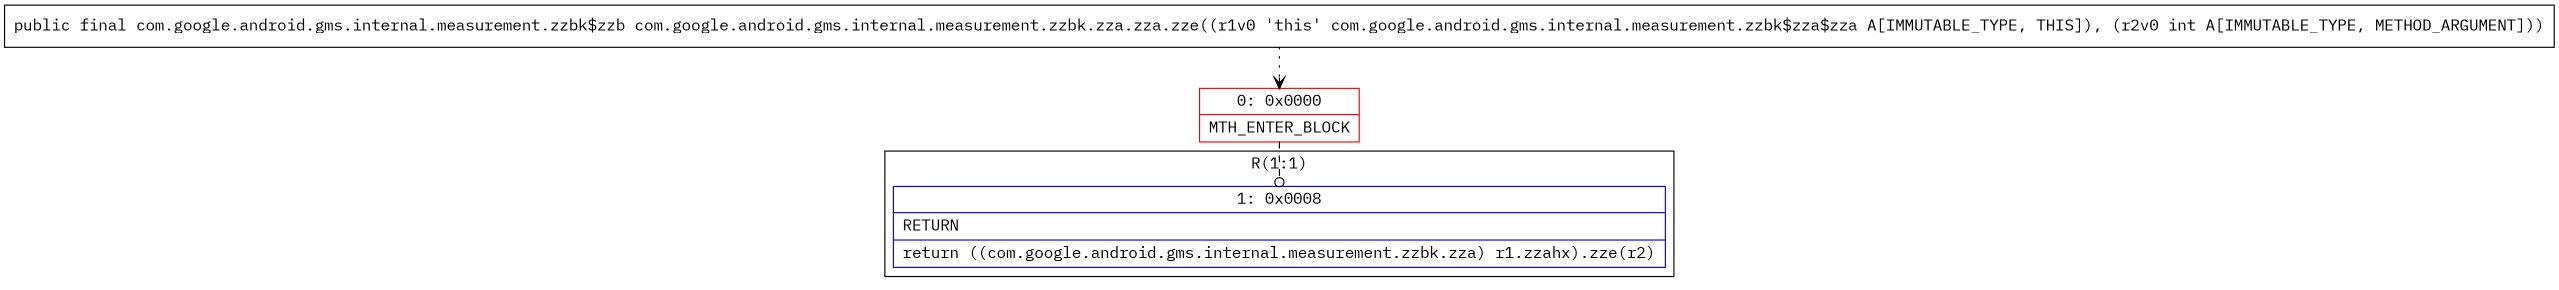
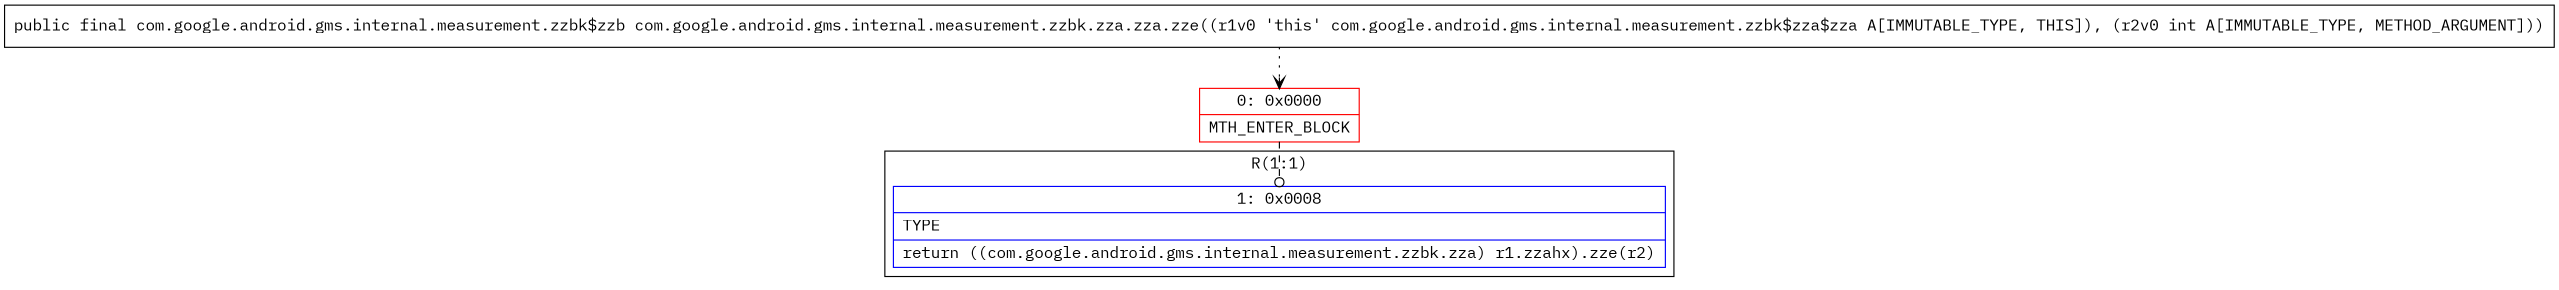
node "1: 0x0008": text "RETURN" -> "TYPE"
